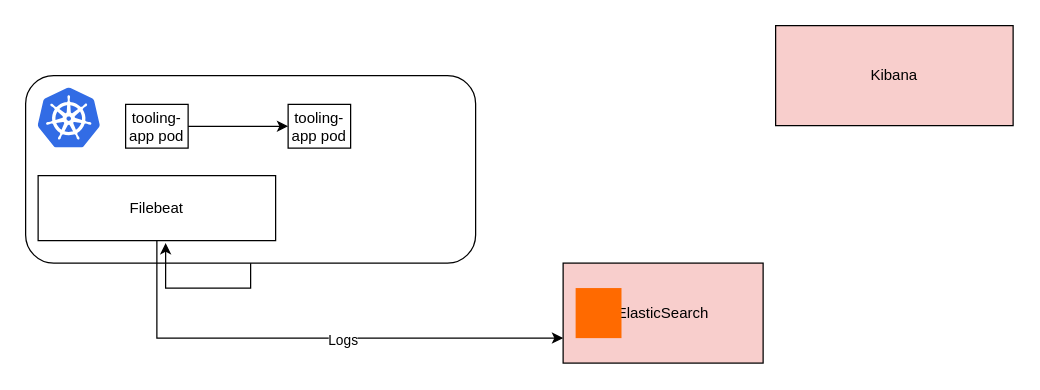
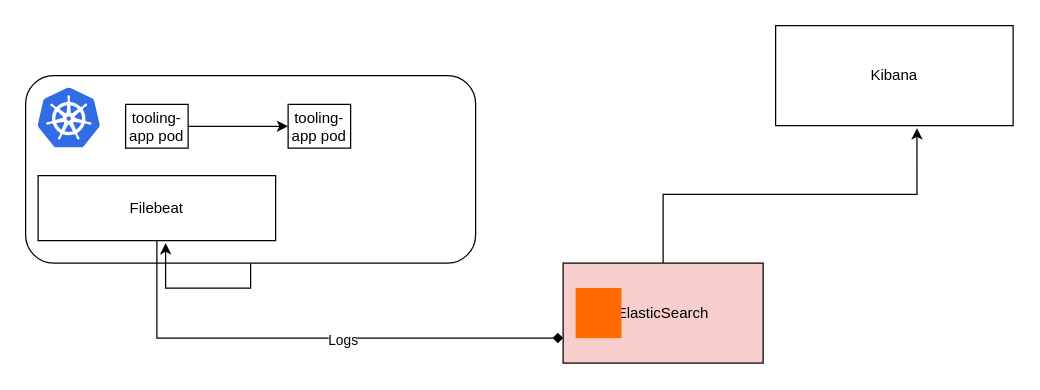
node "Kibana": fillcolor #f8cecc -> #ffffff
edge "ElasticSearch" -> "Kibana": added
edge "Filebeat" -> "ElasticSearch": arrowhead classic -> diamond
